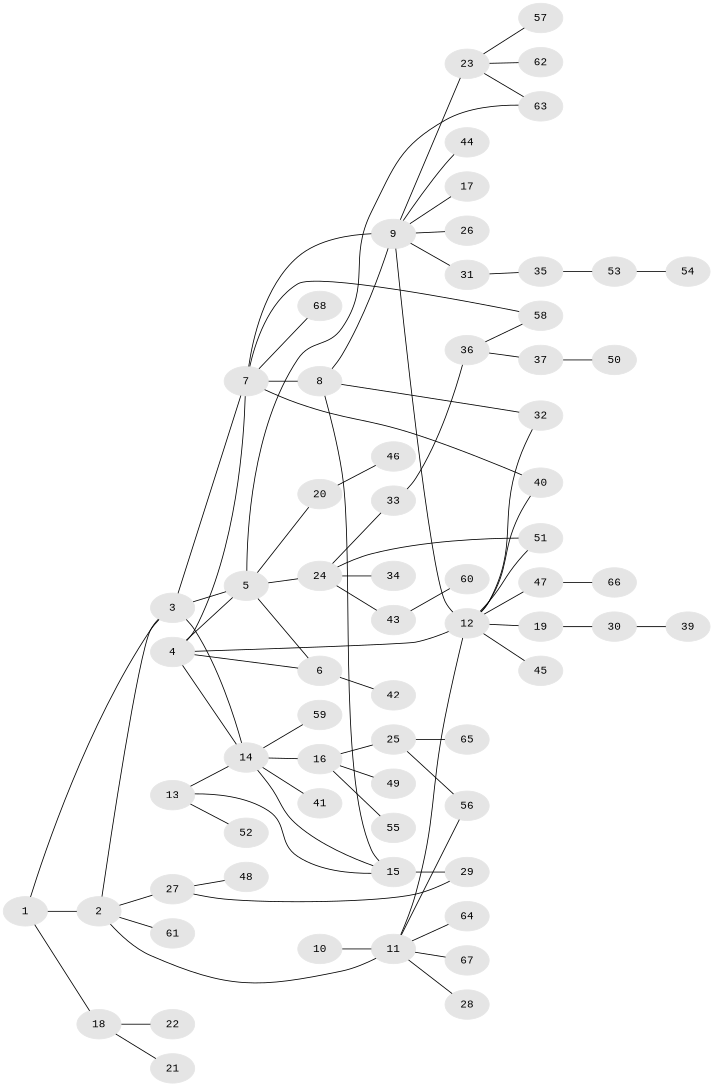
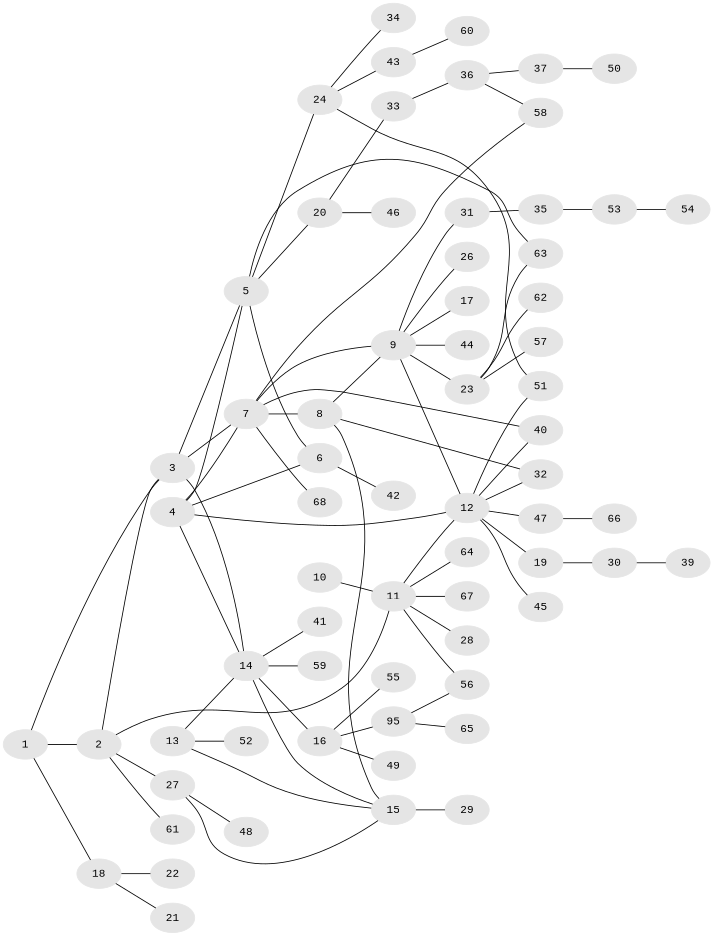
edge "33" -- "24": now "33" -- "20"
node "25": label "25" -> "95"
edge "29" -- "27": now "15" -- "27"
